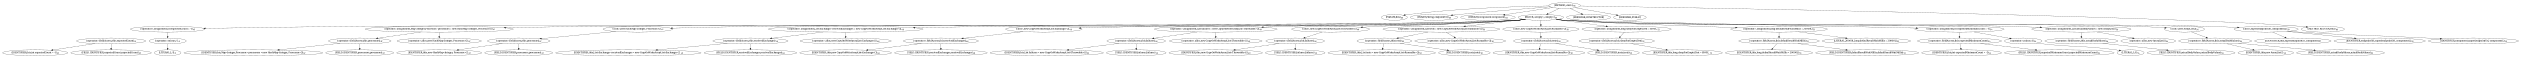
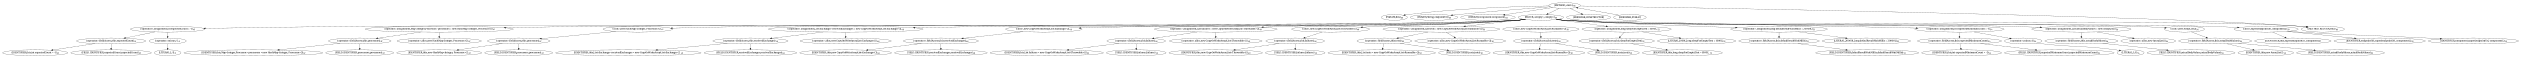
edge "(METHOD,<init>)" -> "(MODIFIER,PUBLIC)": reversed
edge "(BLOCK,<empty>,<empty>)" -> "(<init>,new CopyOnWriteArrayList<Runnable>())": now "(BLOCK,<empty>,<empty>)" -> "(METHOD_RETURN,void)"
edge "(<operator>.assignment,int expectedCount = -1)" -> "(<operator>.fieldAccess,this.expectedCount)": added
node "(LITERAL,1000L,long sleepForEmptyTest = 1000L)": added
node "(IDENTIFIER,this,long defaulResultWaitMillis = 20000L)": removed
